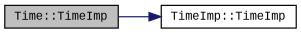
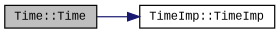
node "Time::TimeImp": label "Time::TimeImp" -> "Time::Time"
